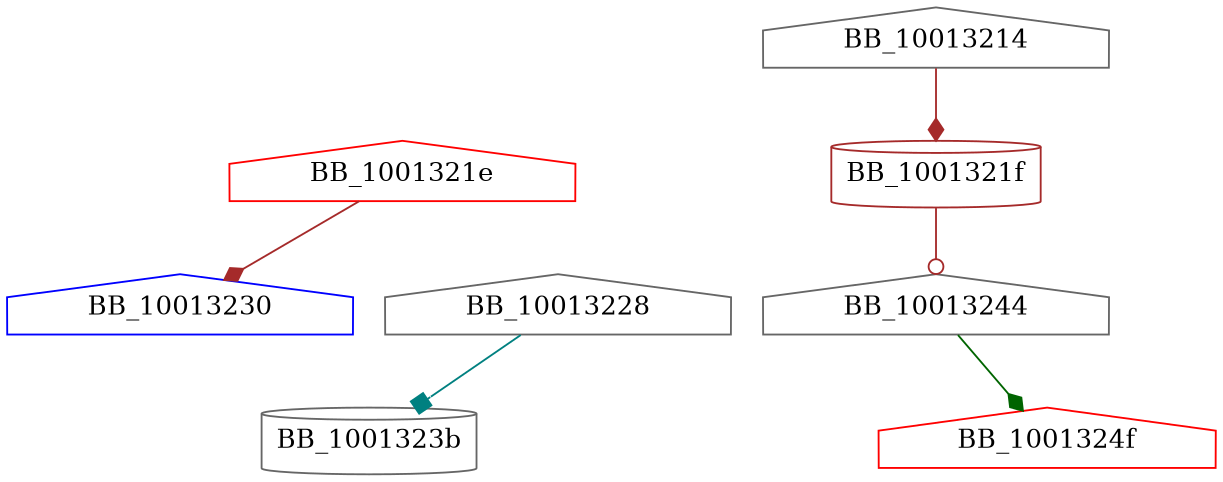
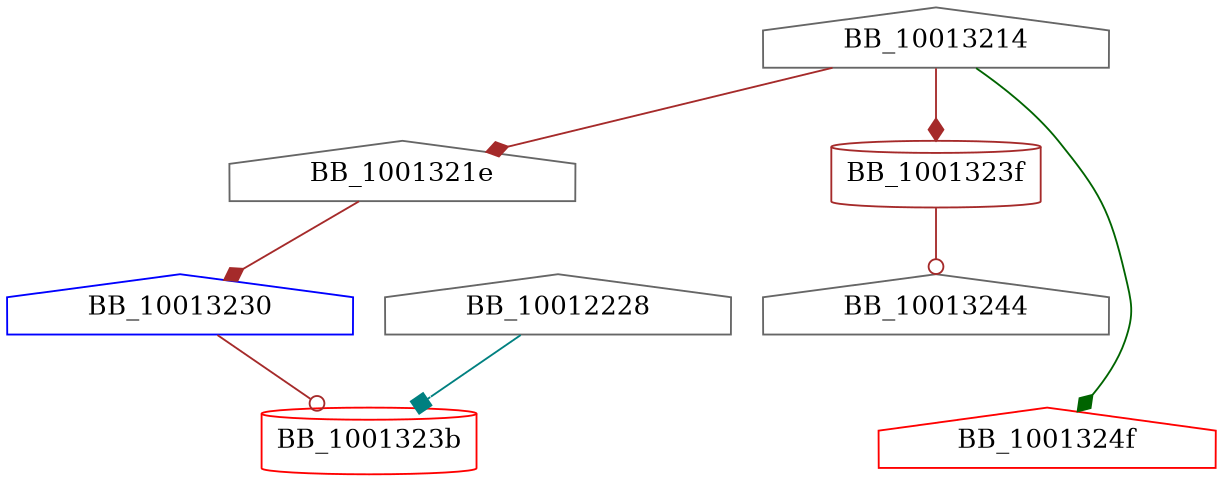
edge "BB_10013214" -> "BB_1001321e": added
node "BB_1001321e": color red -> gray40
node "BB_1001321f": label "BB_1001321f" -> "BB_1001323f"
node "BB_10013228": label "BB_10013228" -> "BB_10012228"
edge "BB_10013244" -> "BB_1001324f": now "BB_10013214" -> "BB_1001324f"
edge "BB_10013230" -> "BB_1001323b": added
node "BB_1001323b": color gray40 -> red
